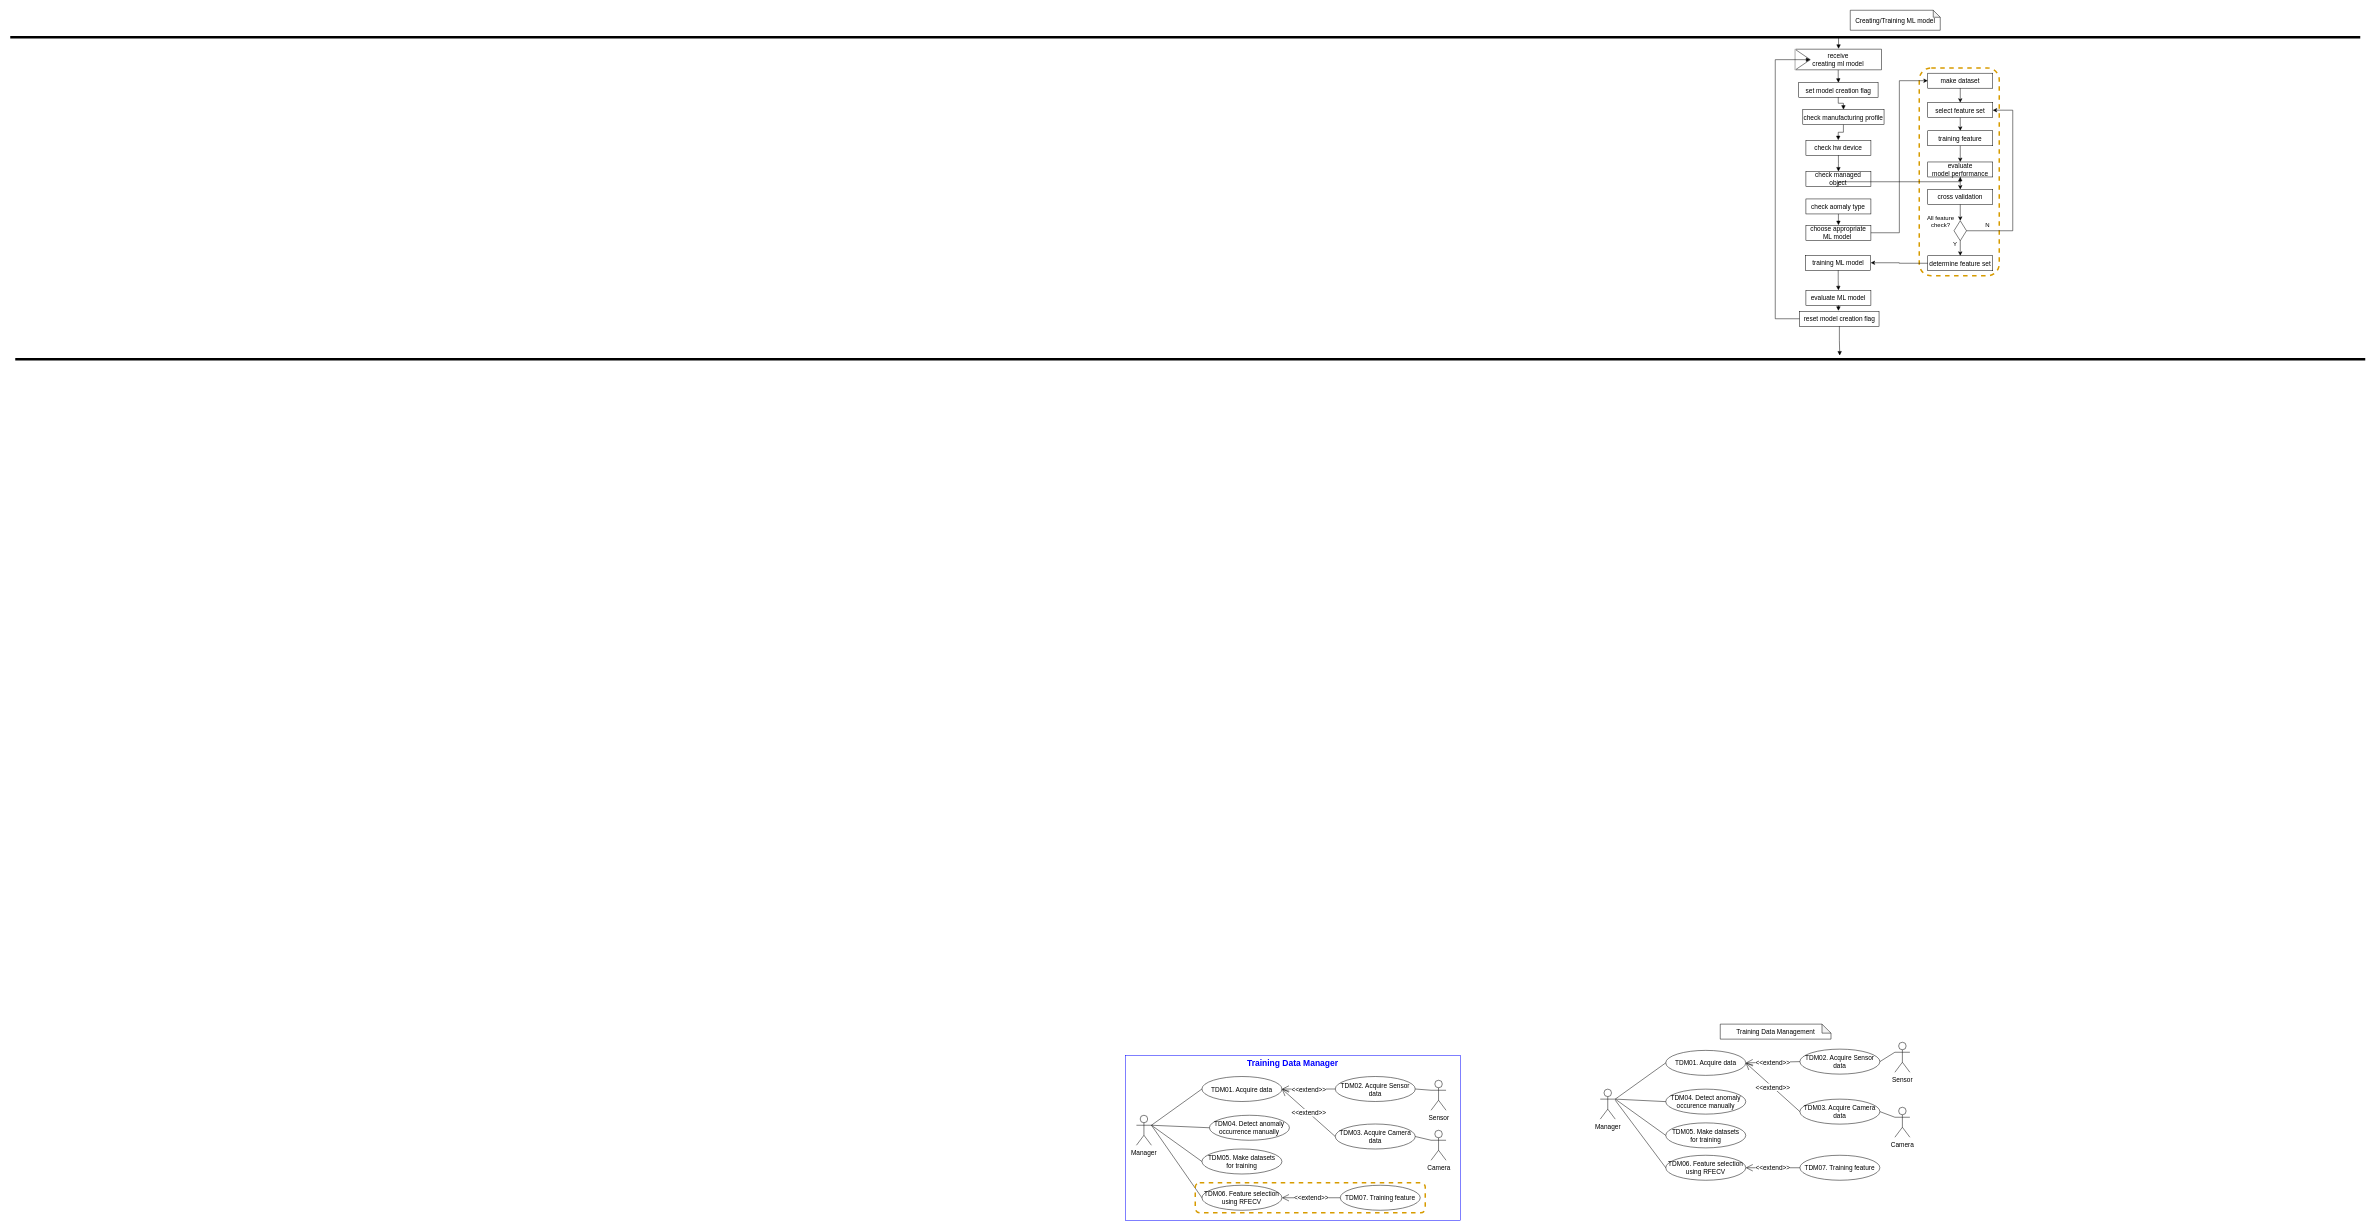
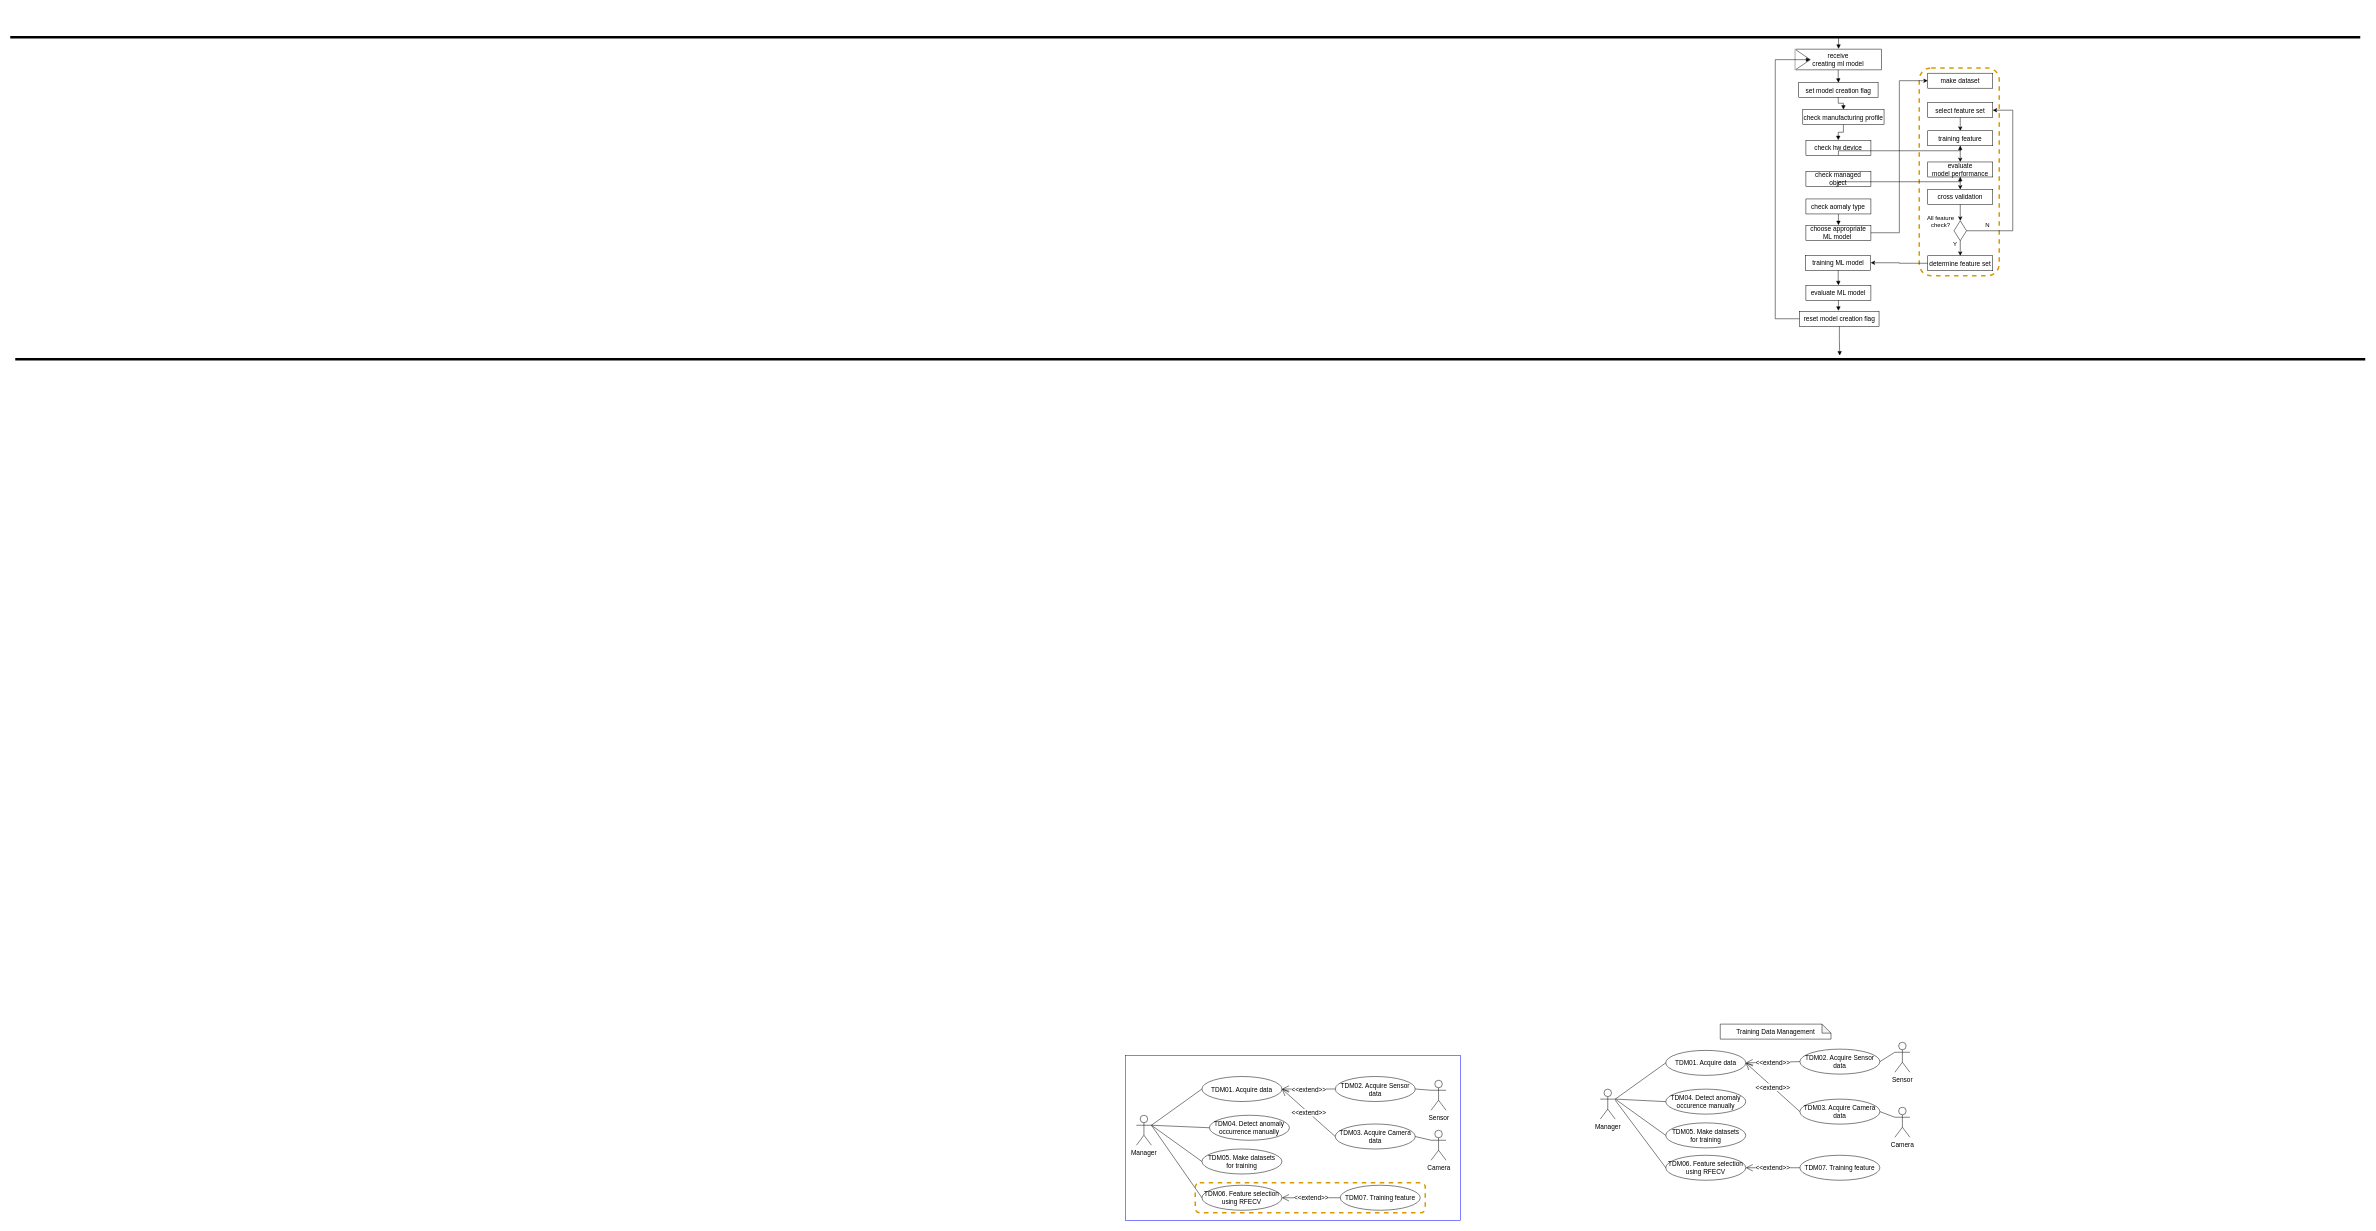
node "Creating/Training ML model": removed
edge "make dataset" -> "select feature set": removed
edge "check hw device" -> "check managed object": now "check hw device" -> "training feature"
node "evaluate ML model": moved (1838, 298) -> (1838, 293)
node "Training Data Manager": removed
